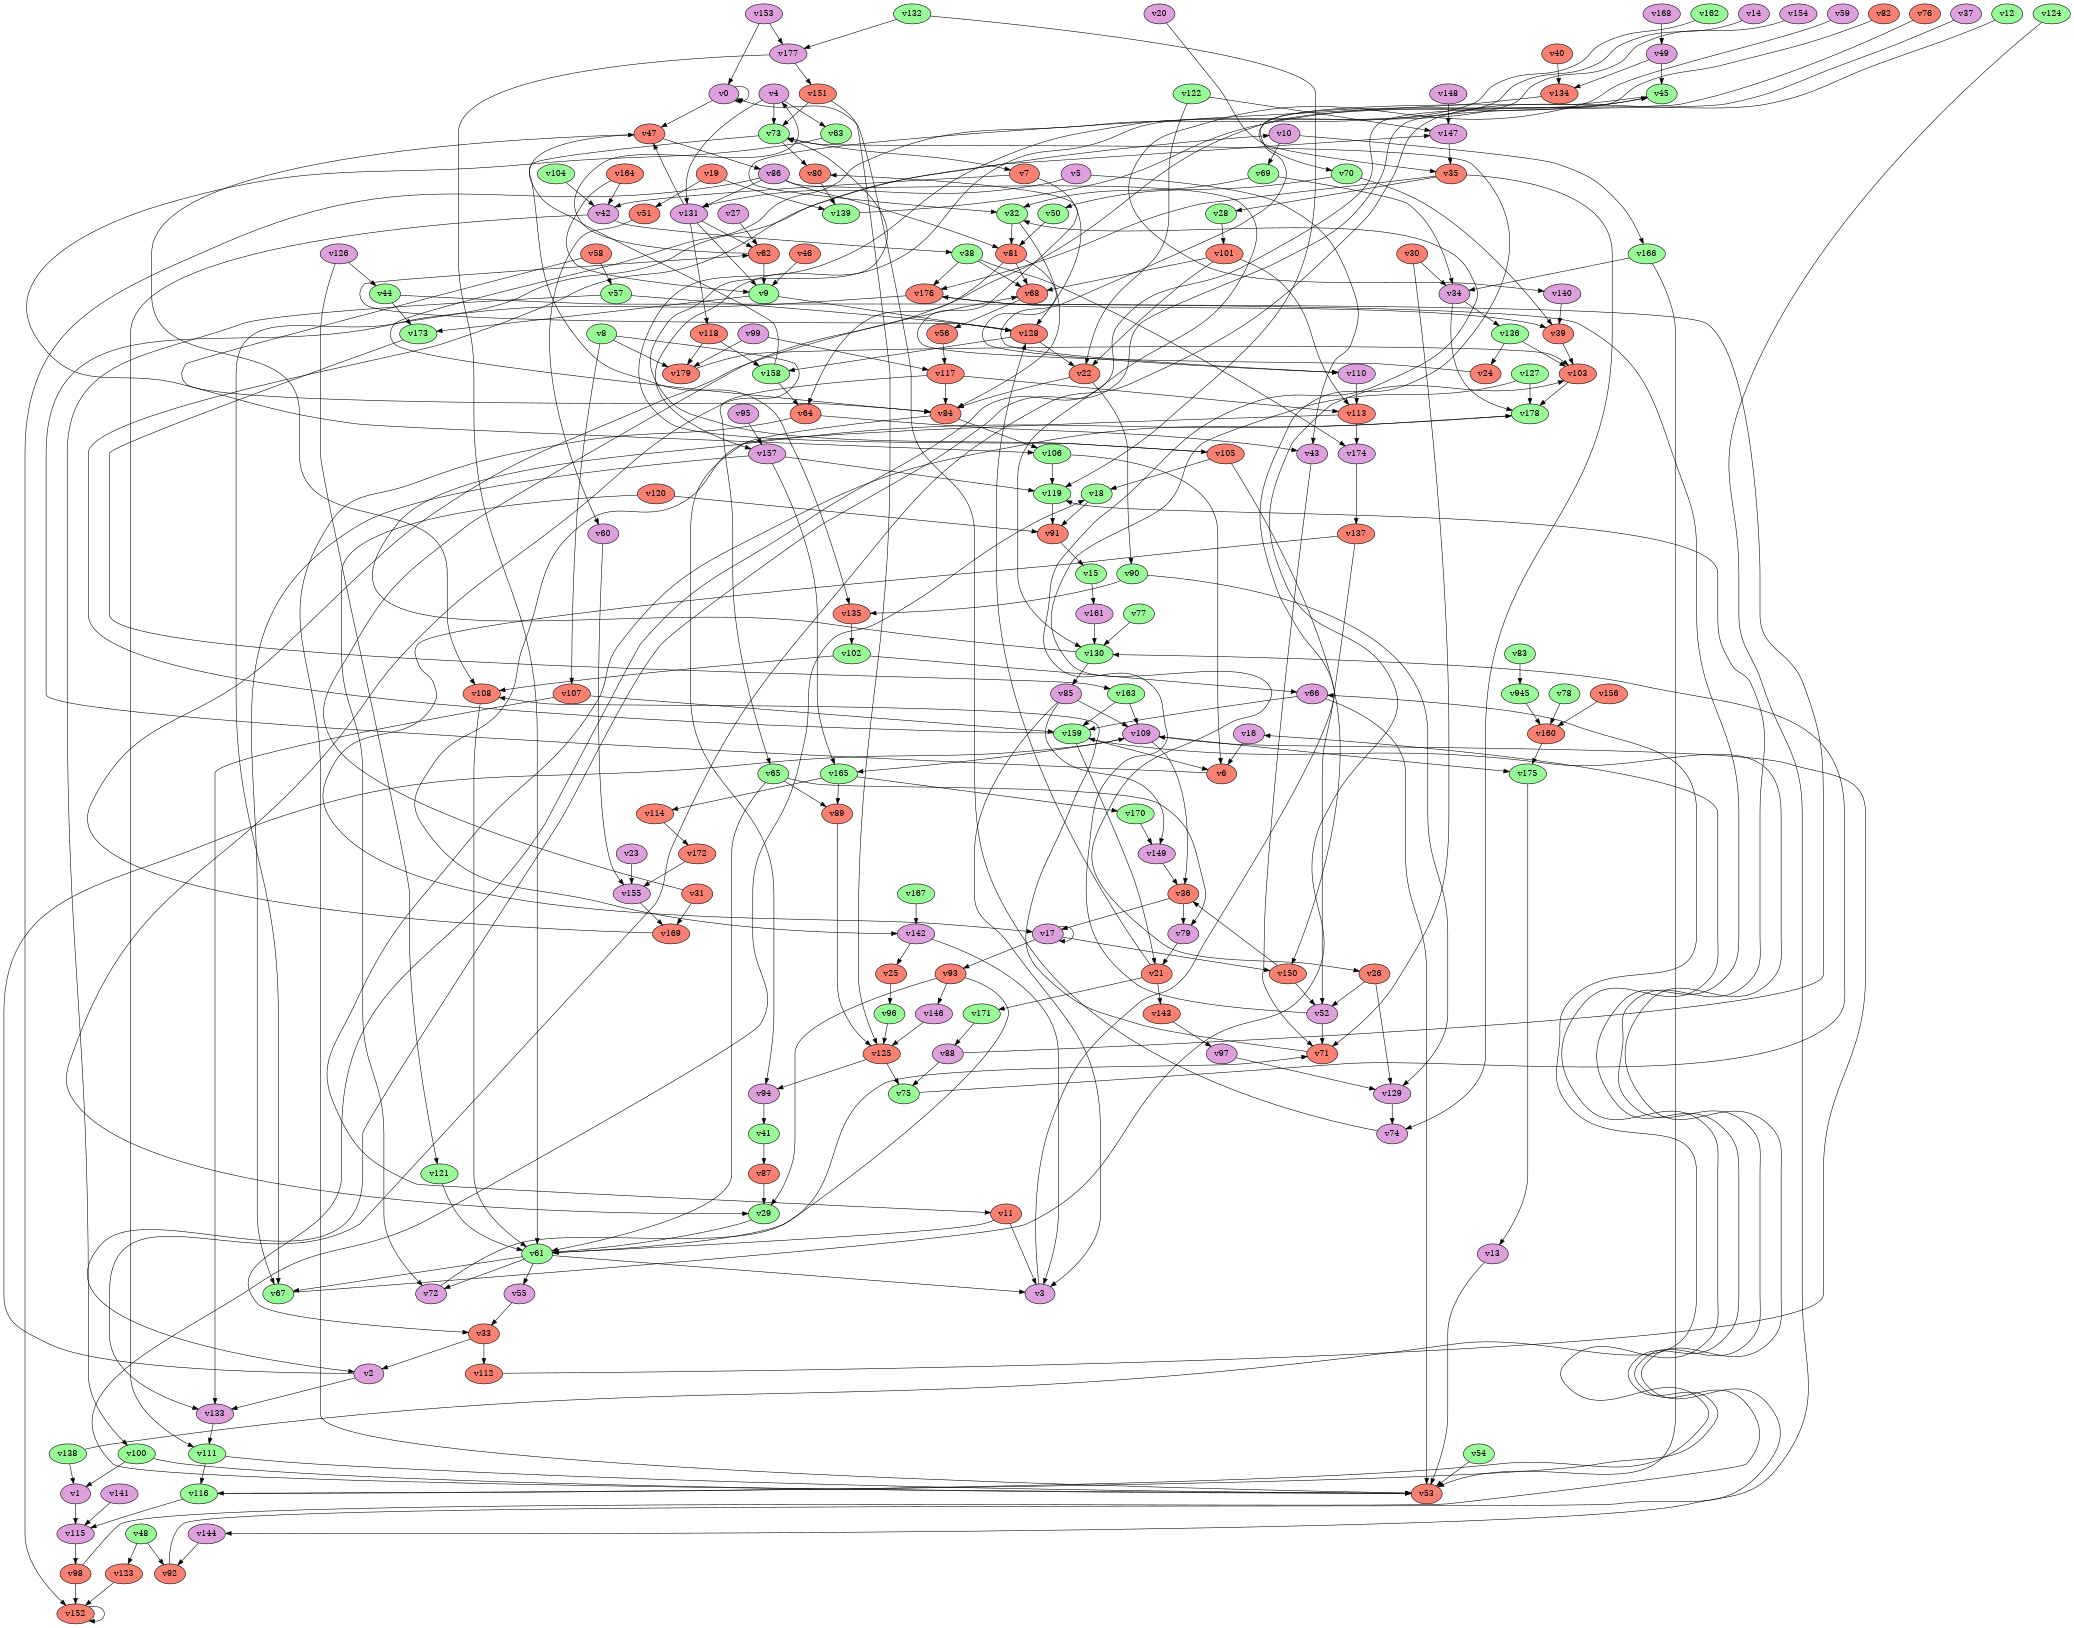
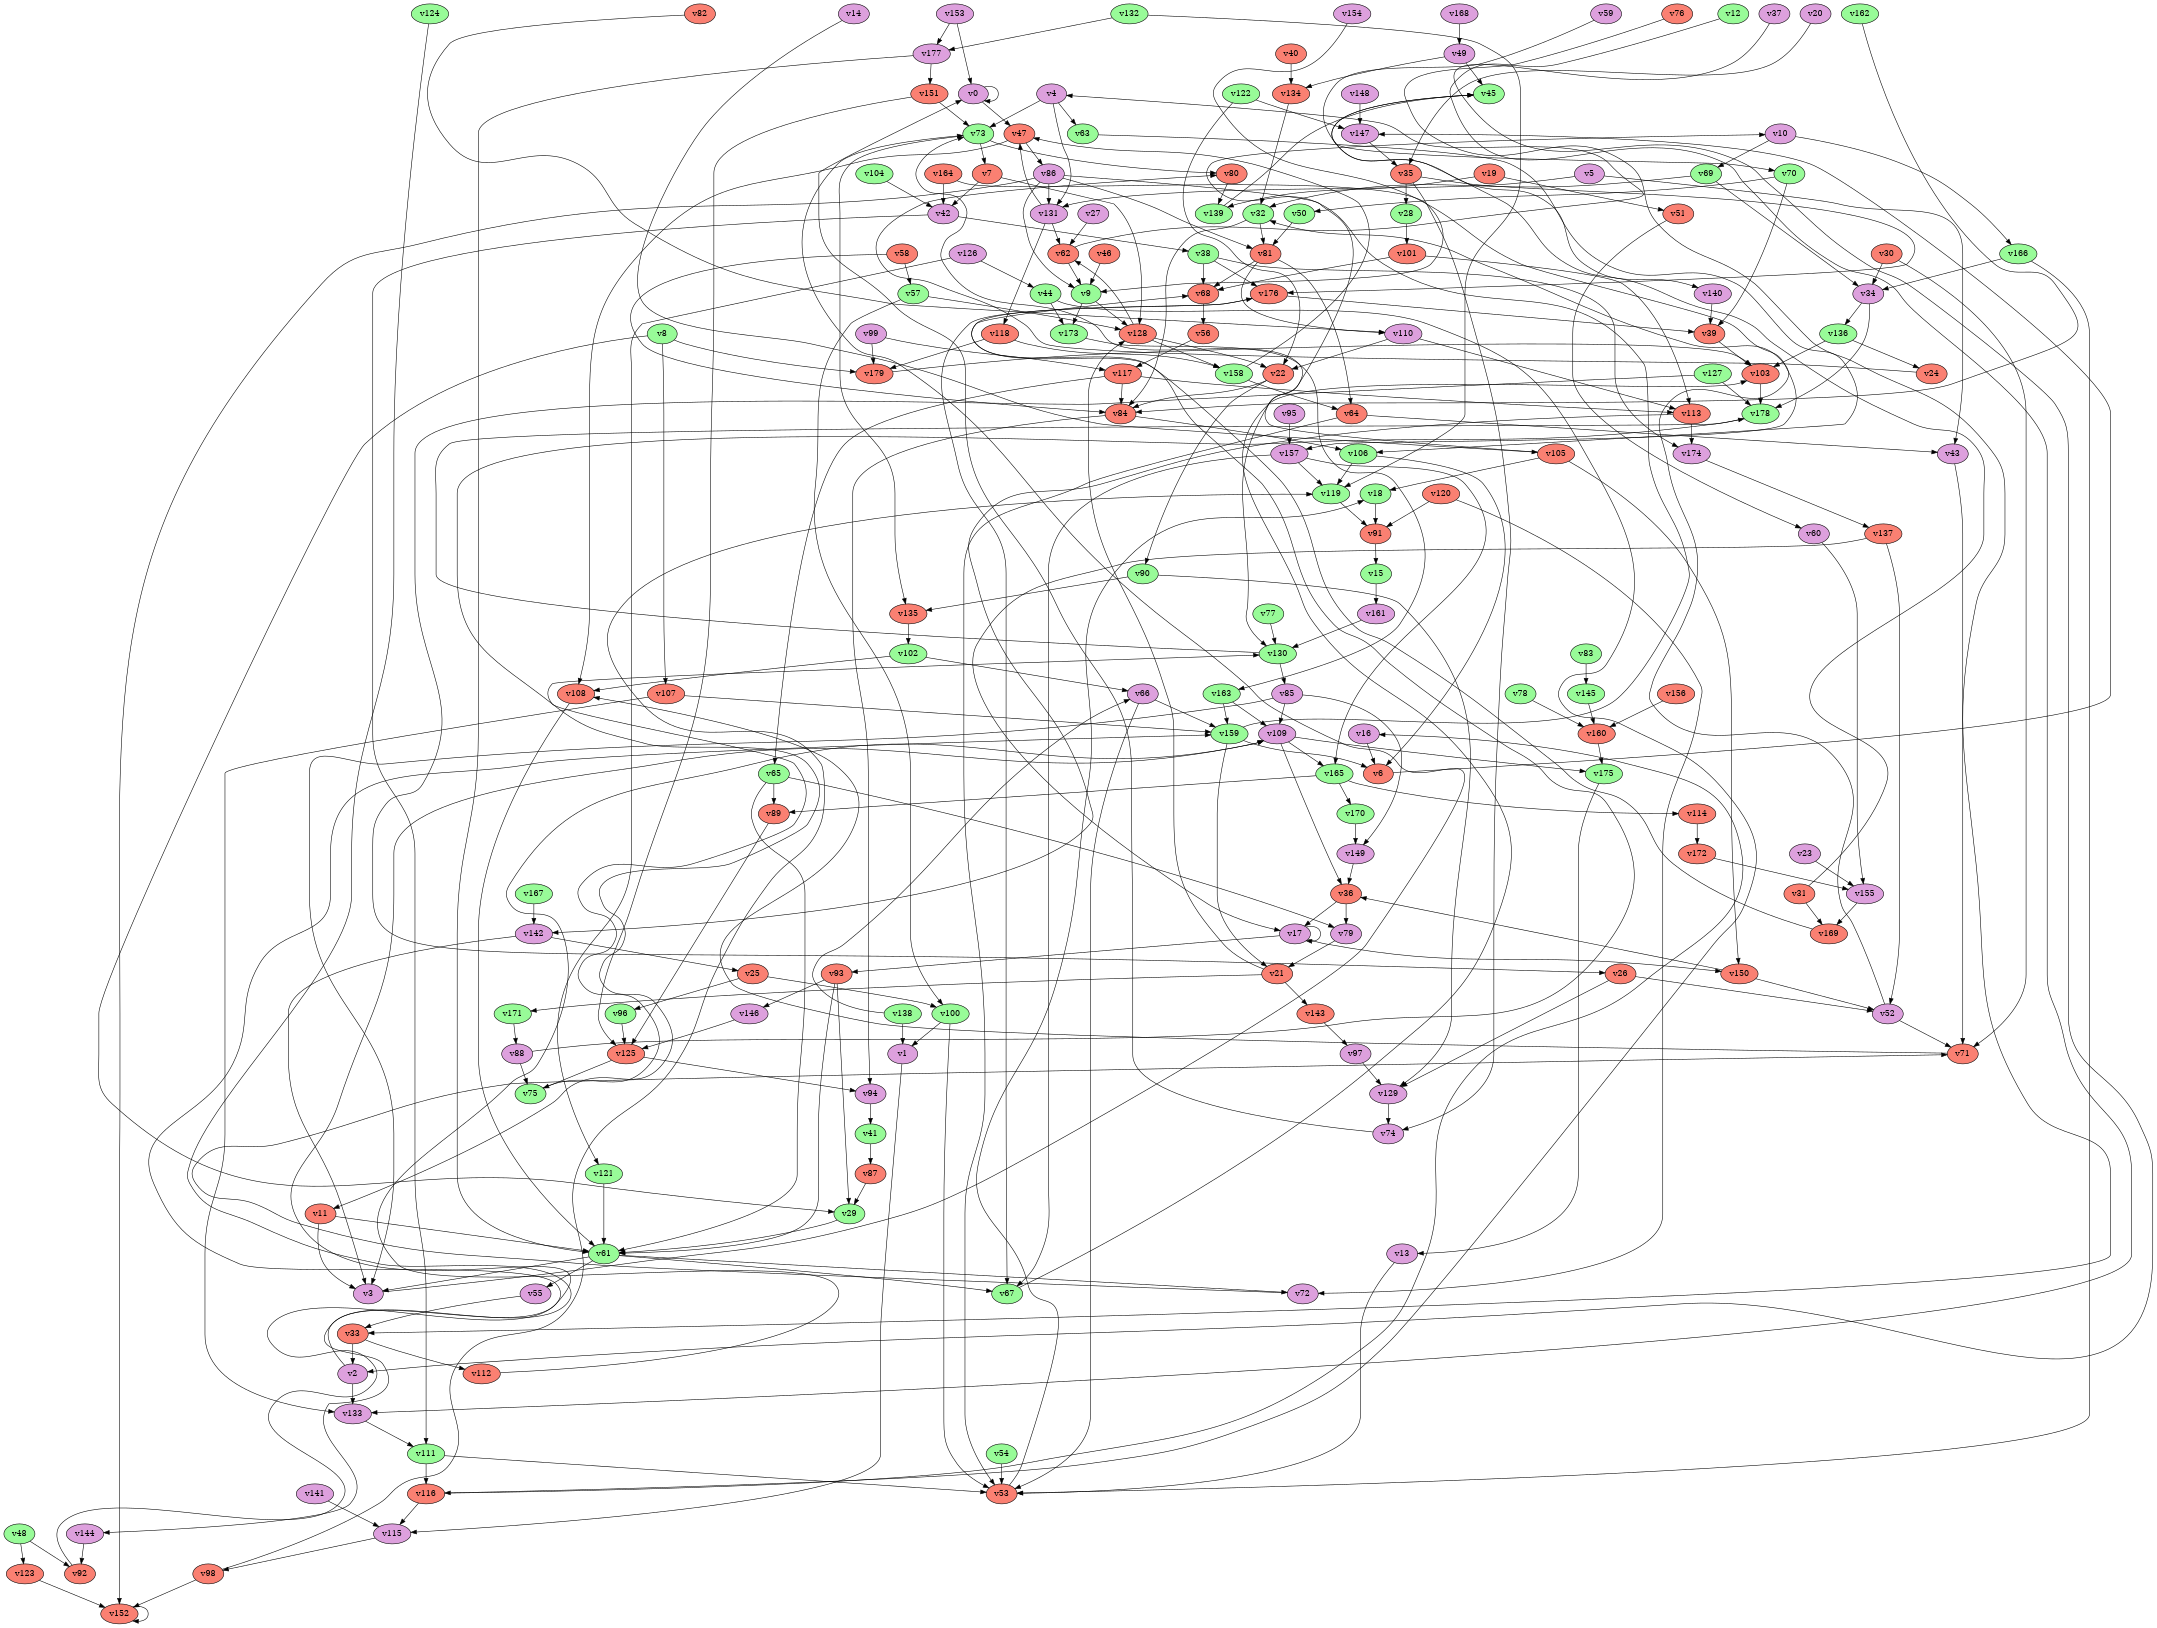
edge "v131" -> "v9": now "v86" -> "v9"
edge "v101" -> "v22": now "v110" -> "v22"
node "v945": label "v945" -> "v145"
edge "v25" -> "v100": added
node "v116": fillcolor palegreen -> salmon
